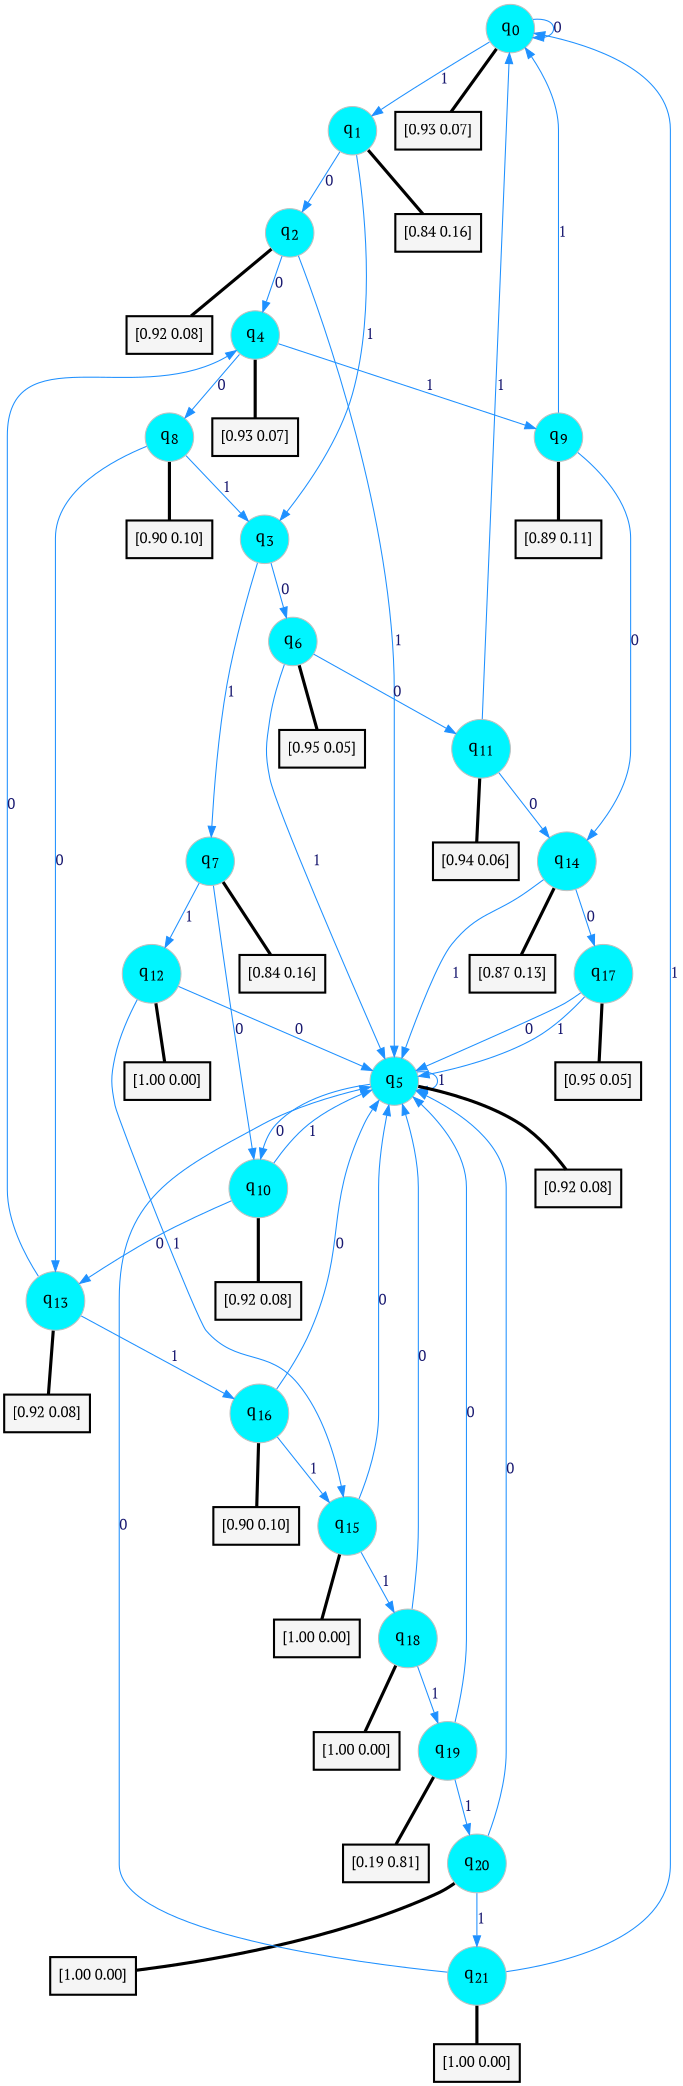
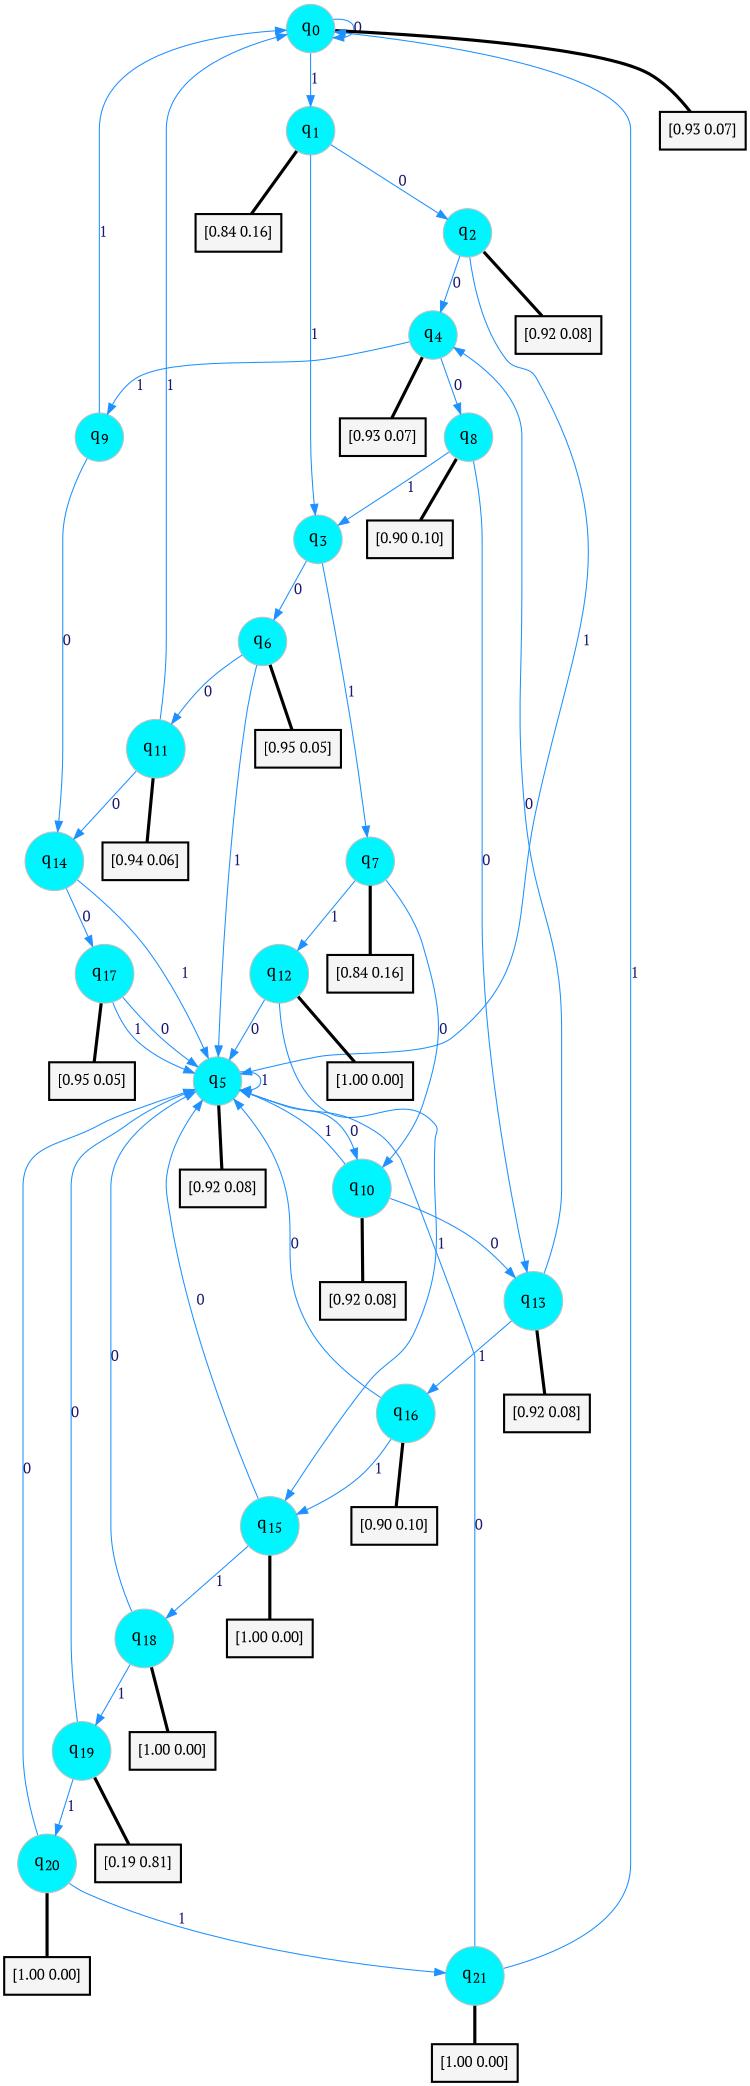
node "[0.89 0.11]": removed
node "[0.87 0.13]": removed
